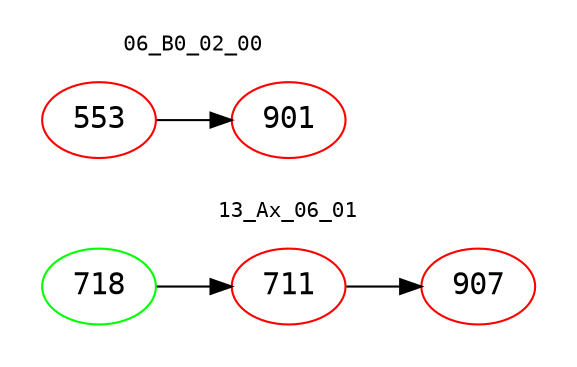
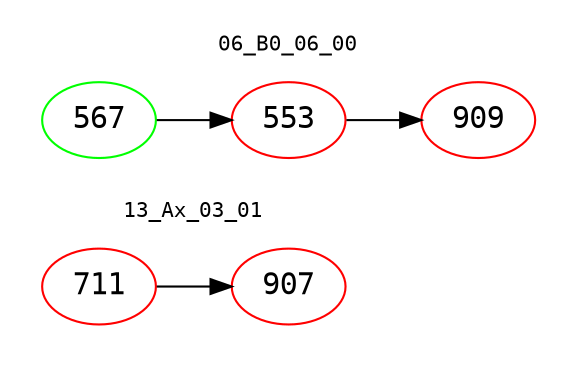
cluster "06_B0_02_00": label "06_B0_02_00" -> "06_B0_06_00"
node "567": added
node "901": label "901" -> "909"
cluster "13_Ax_06_01": label "13_Ax_06_01" -> "13_Ax_03_01"
node "718": removed
